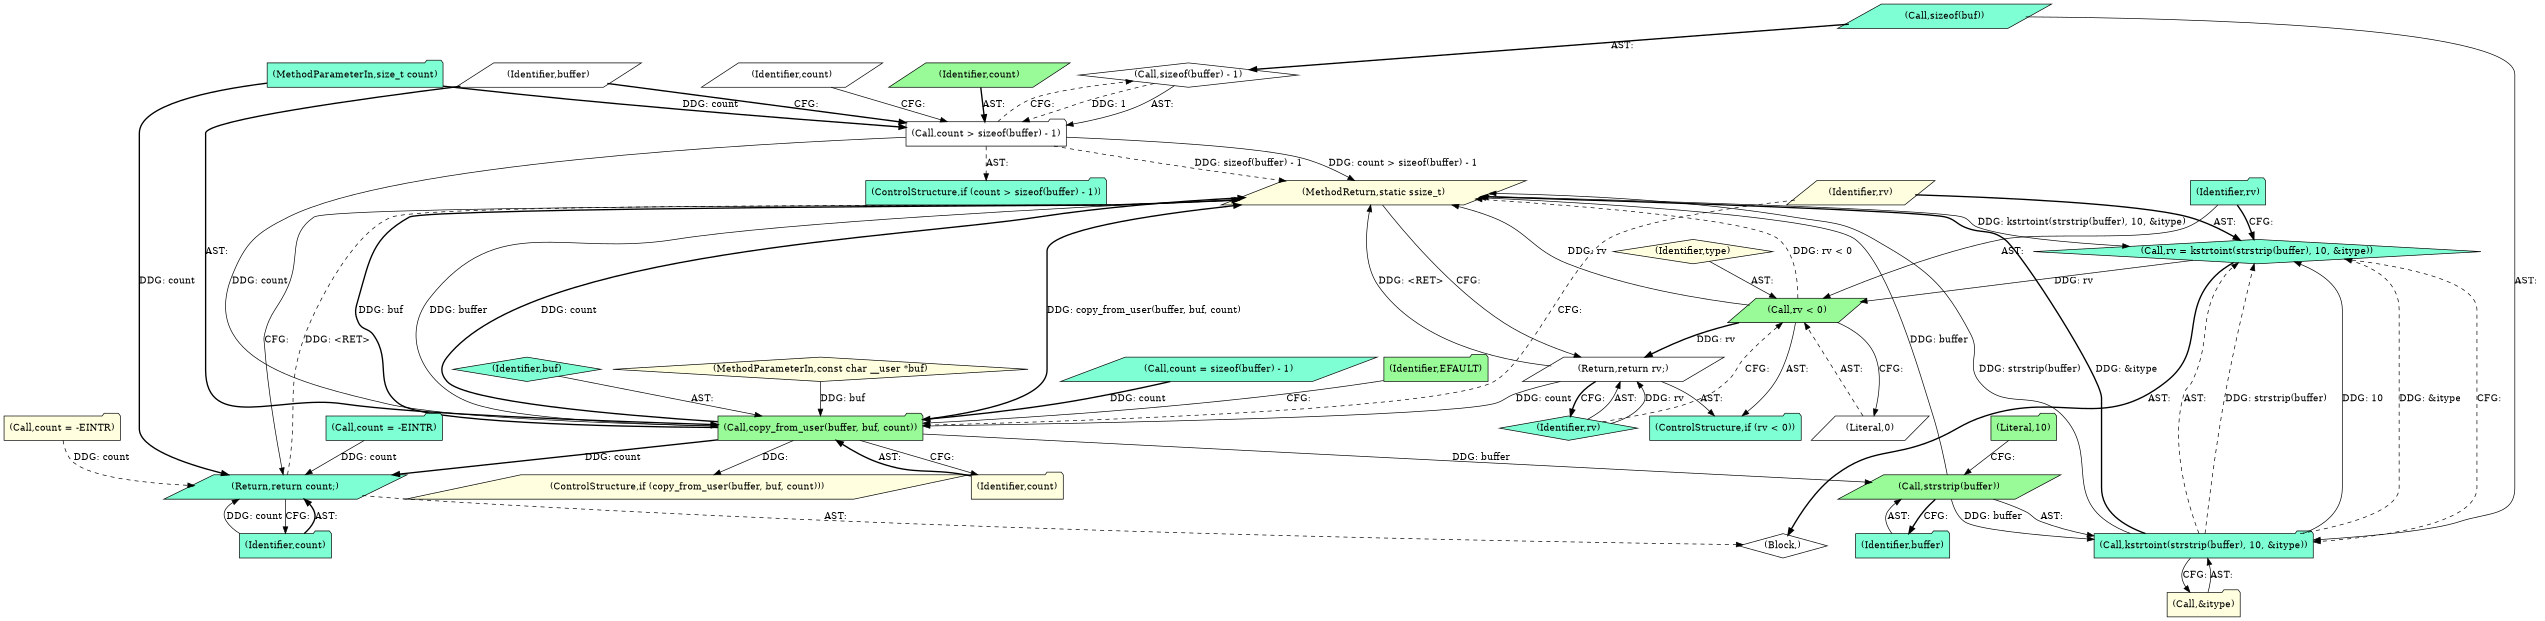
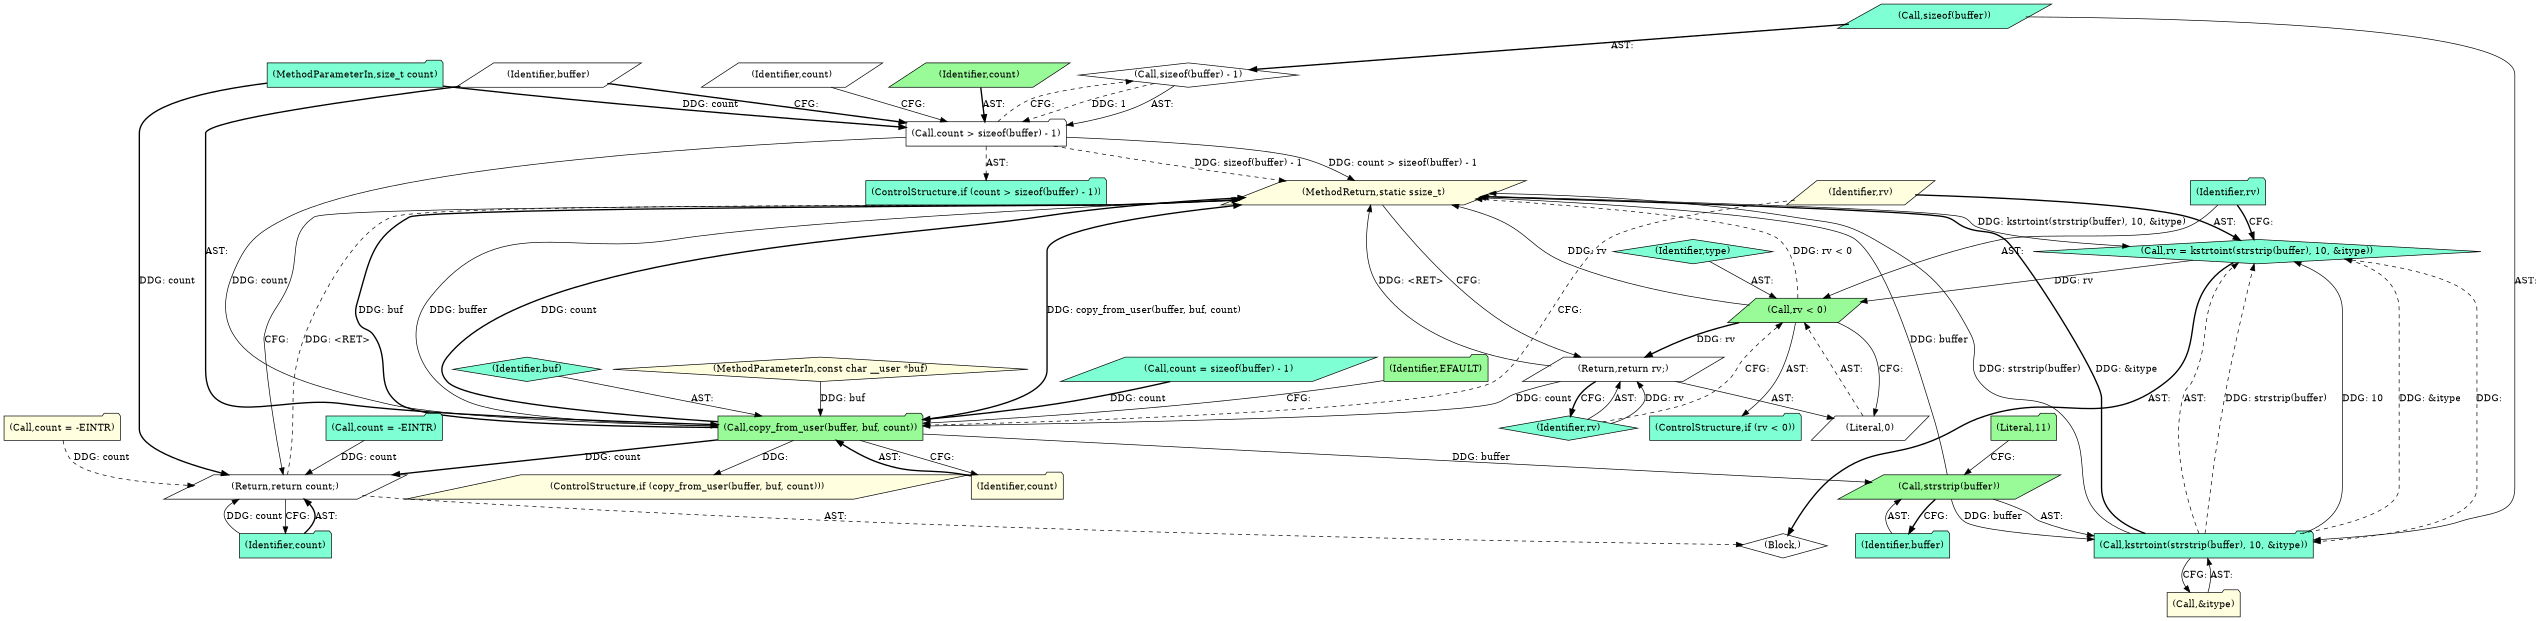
node "(Call,sizeof(buf))": label "(Call,sizeof(buf))" -> "(Call,sizeof(buffer))"
node "(Identifier,type)": fillcolor lightyellow -> aquamarine
edge "(Return,return rv;)" -> "(ControlStructure,if (rv < 0))": now "(Return,return rv;)" -> "(Literal,0)"
edge "(Call,rv = kstrtoint(strstrip(buffer), 10, &itype))" -> "(Call,kstrtoint(strstrip(buffer), 10, &itype))": label "CFG: " -> "DDG: "
node "(Literal,10)": label "(Literal,10)" -> "(Literal,11)"
node "(Return,return count;)": fillcolor aquamarine -> white
